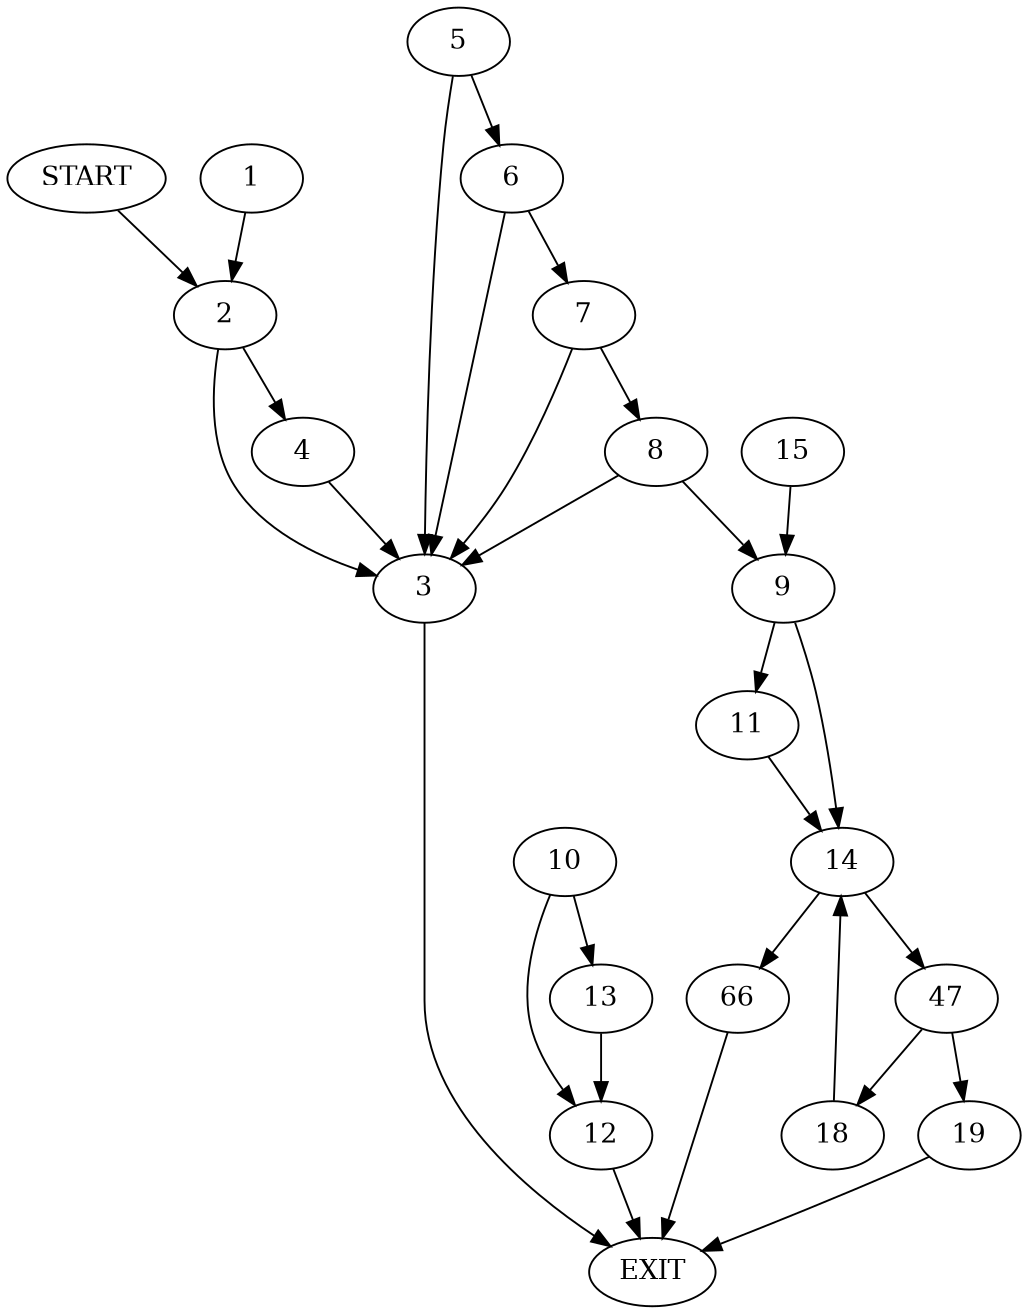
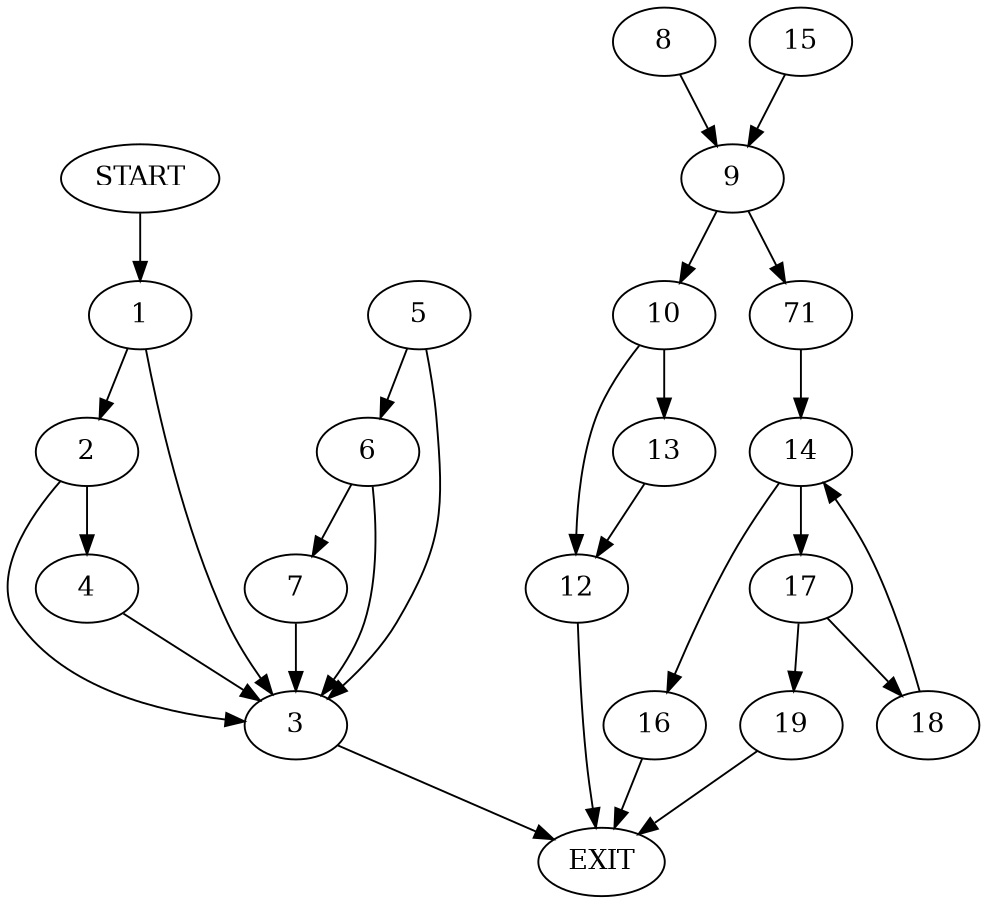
edge "START" -> "2": now "START" -> "1"
edge "7" -> "8": removed
edge "8" -> "3": now "1" -> "3"
edge "9" -> "14": now "9" -> "10"
node "11": label "11" -> "71"
node "66": label "66" -> "16"
node "47": label "47" -> "17"
